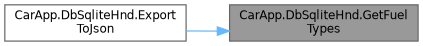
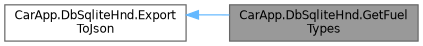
edge "CarApp.DbSqliteHnd.Export ToJson" -> "CarApp.DbSqliteHnd.GetFuel Types": reversed
